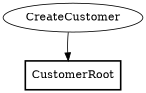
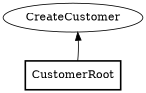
edge "CreateCustomer" -> "CustomerRoot": reversed
